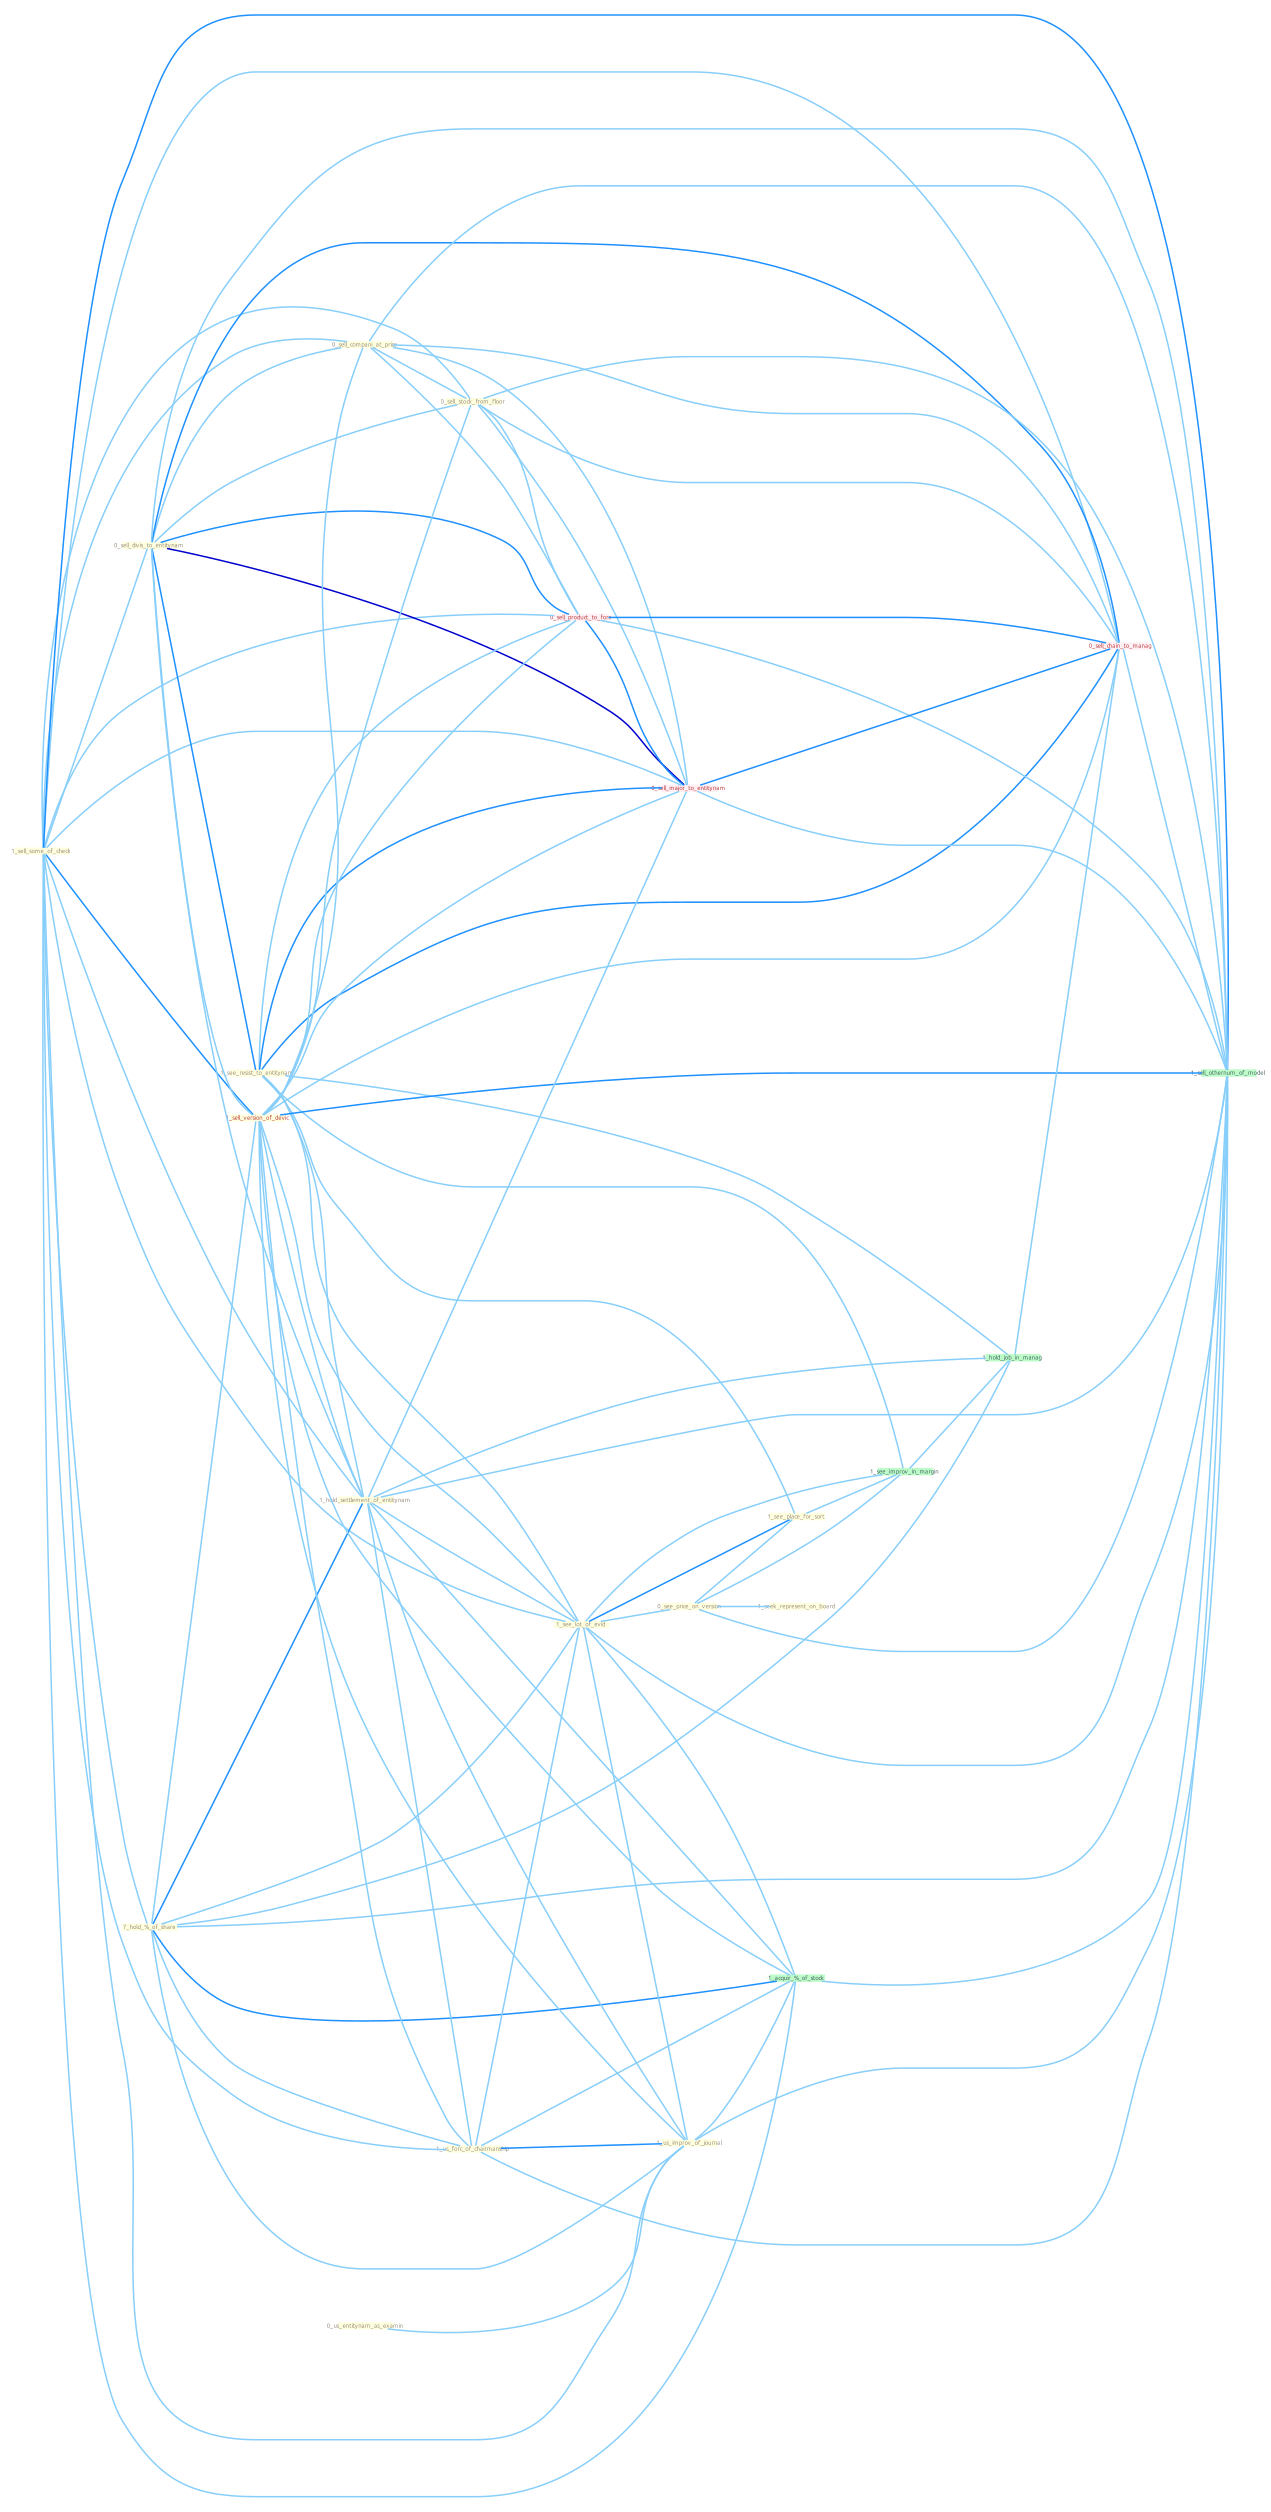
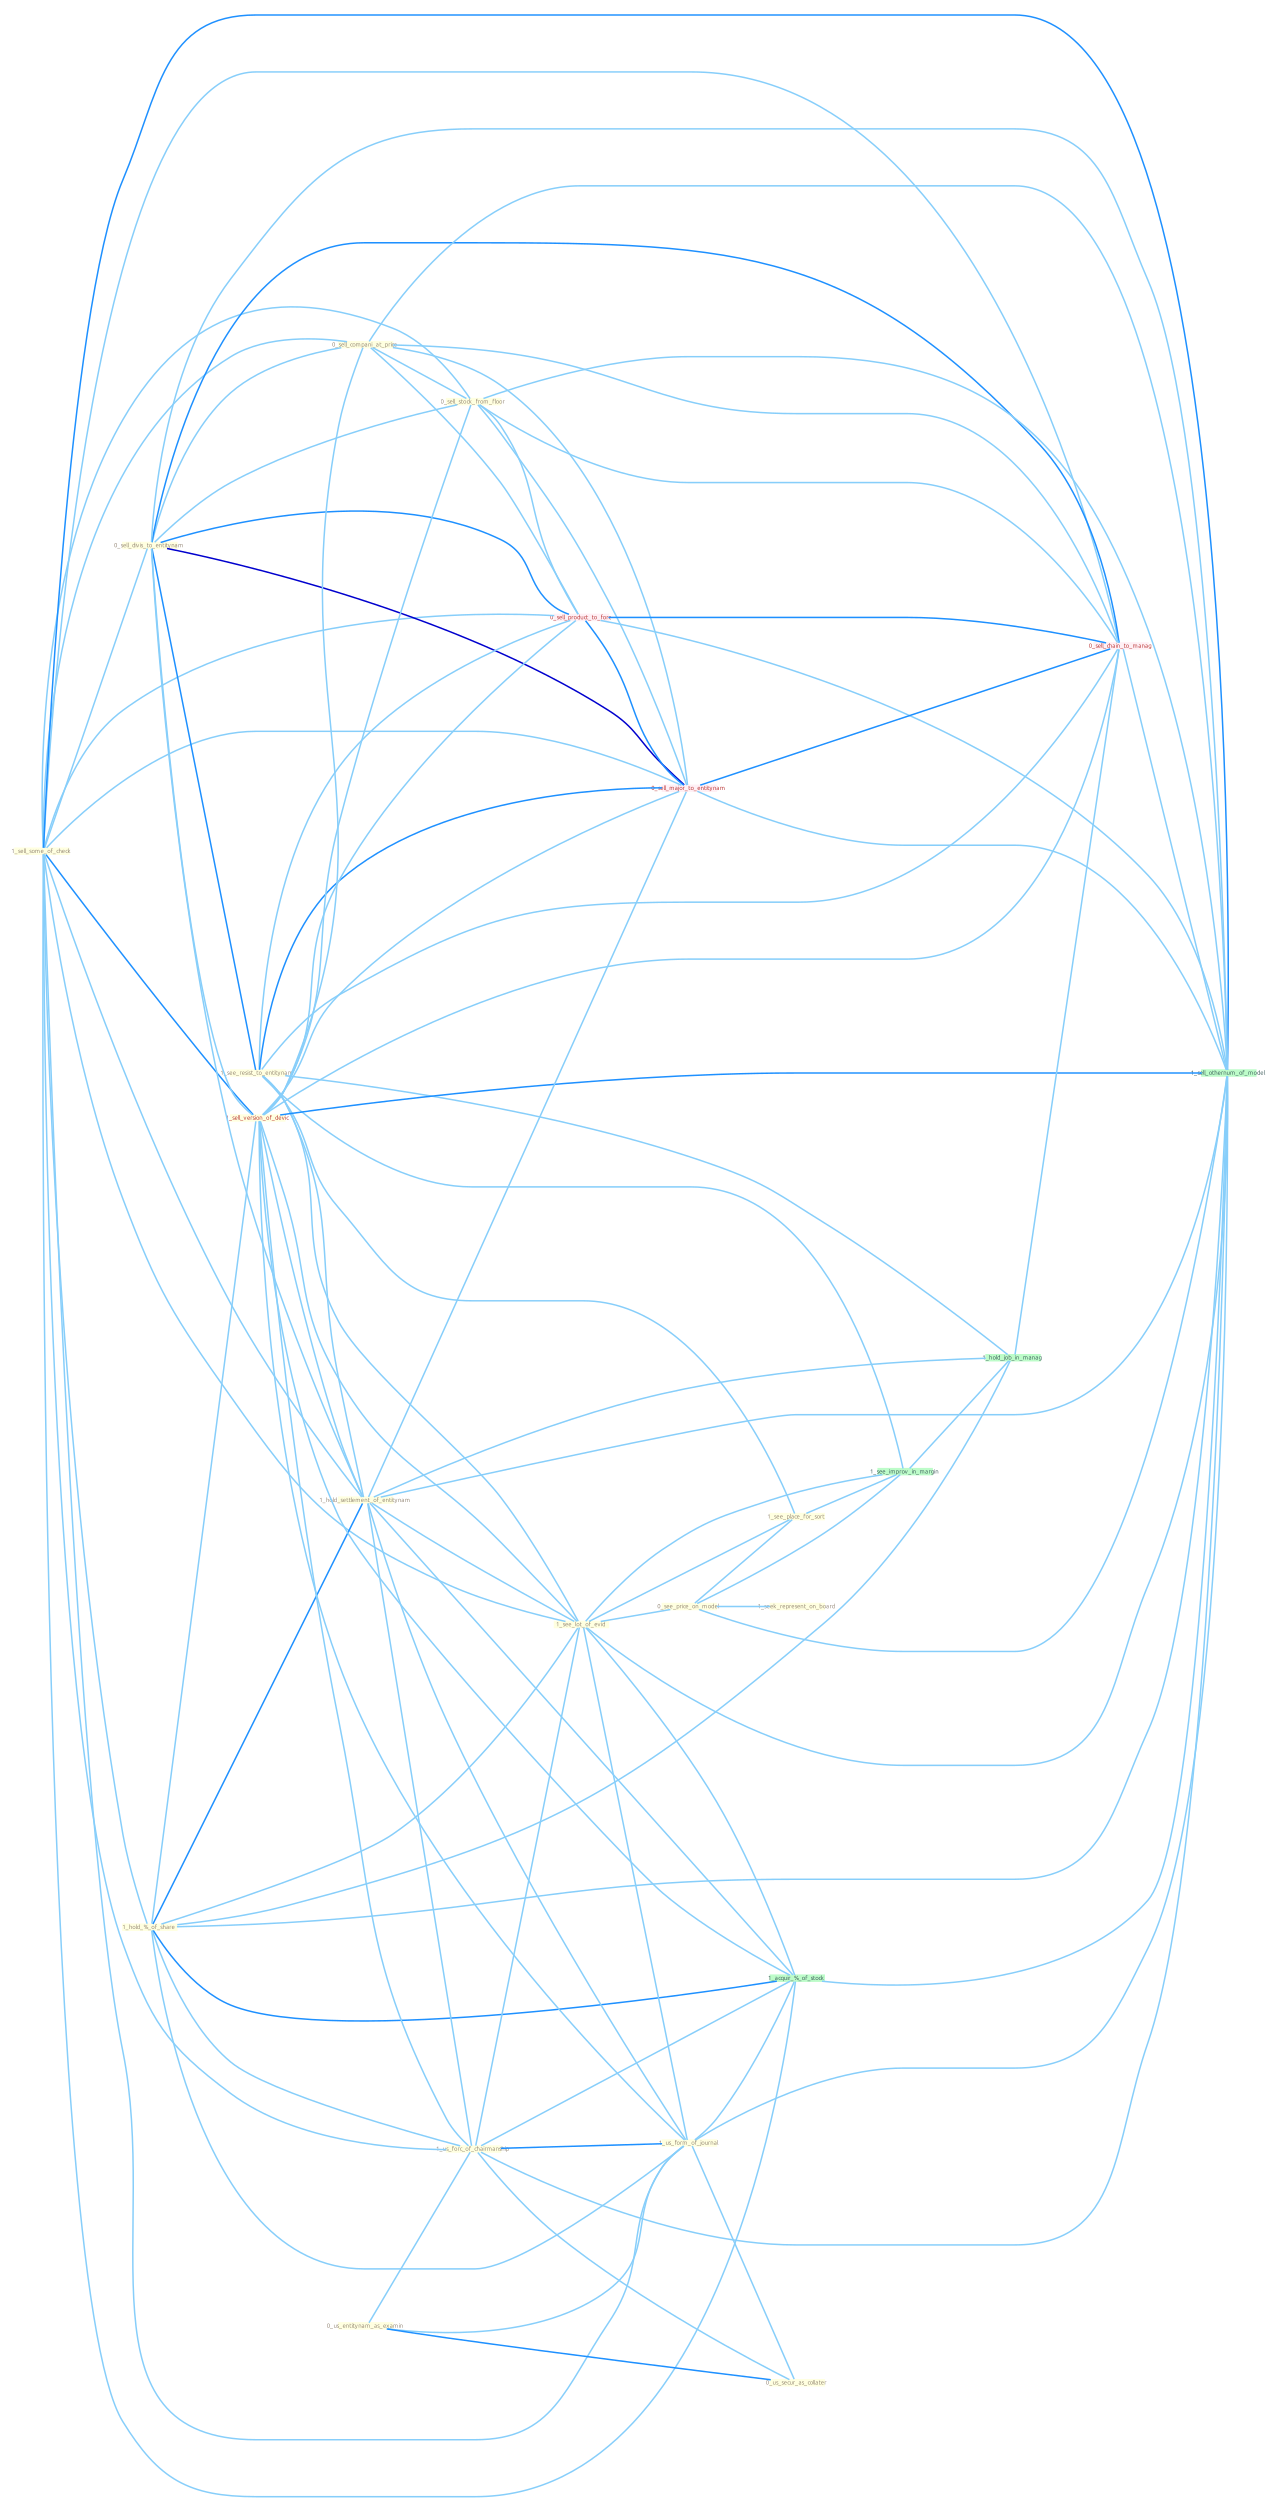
edge "0_sell_chain_to_manag" -- "1_see_resist_to_entitynam": color #1e90ff -> #87cefa
edge "1_see_place_for_sort" -- "1_see_lot_of_evid": color #1e90ff -> #87cefa
node "0_see_price_on_version": label "0_see_price_on_version" -> "0_see_price_on_model"
node "7_hold_%_of_share": label "7_hold_%_of_share" -> "1_hold_%_of_share"
node "1_us_improv_of_journal": label "1_us_improv_of_journal" -> "1_us_form_of_journal"
edge "1_us_forc_of_chairmanship" -- "0_us_entitynam_as_examin": added
node "0_us_secur_as_collater": added
